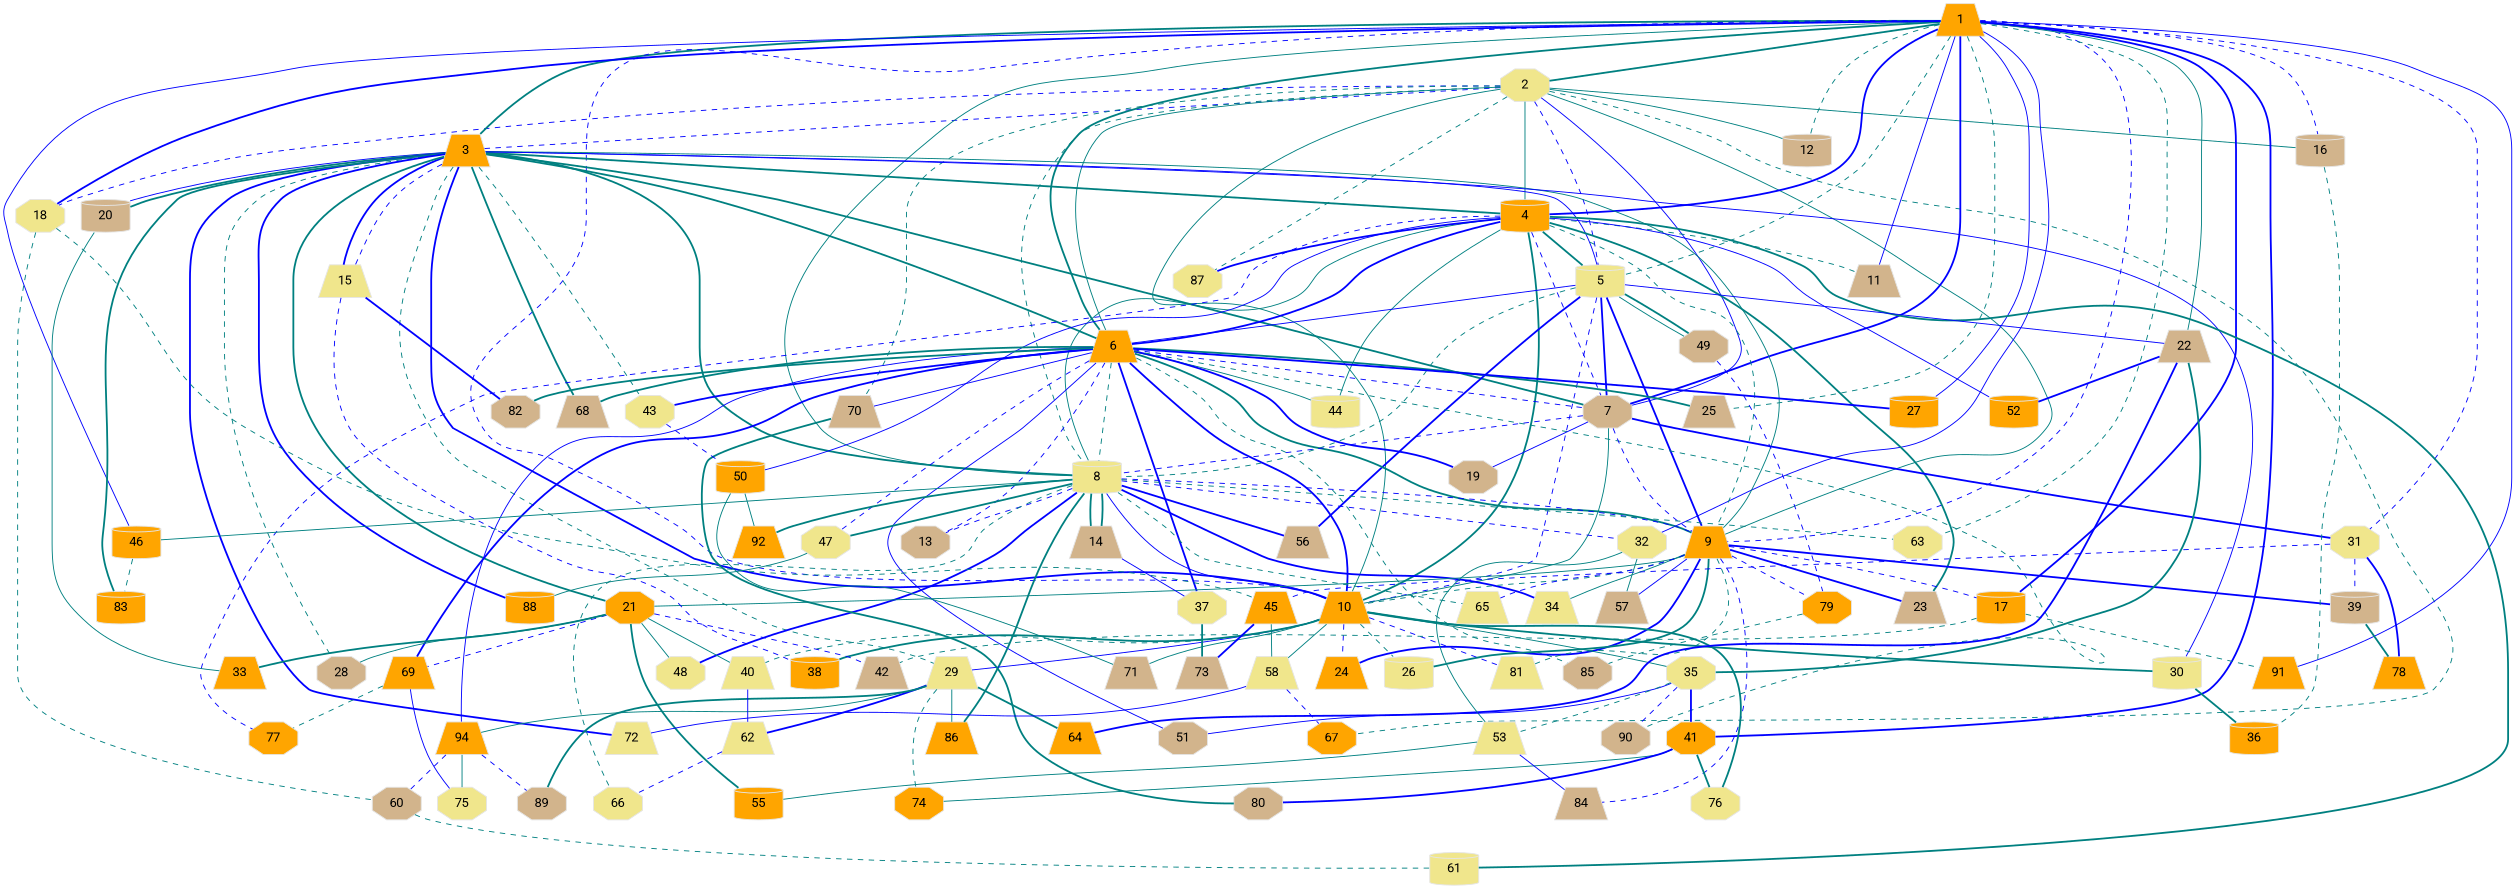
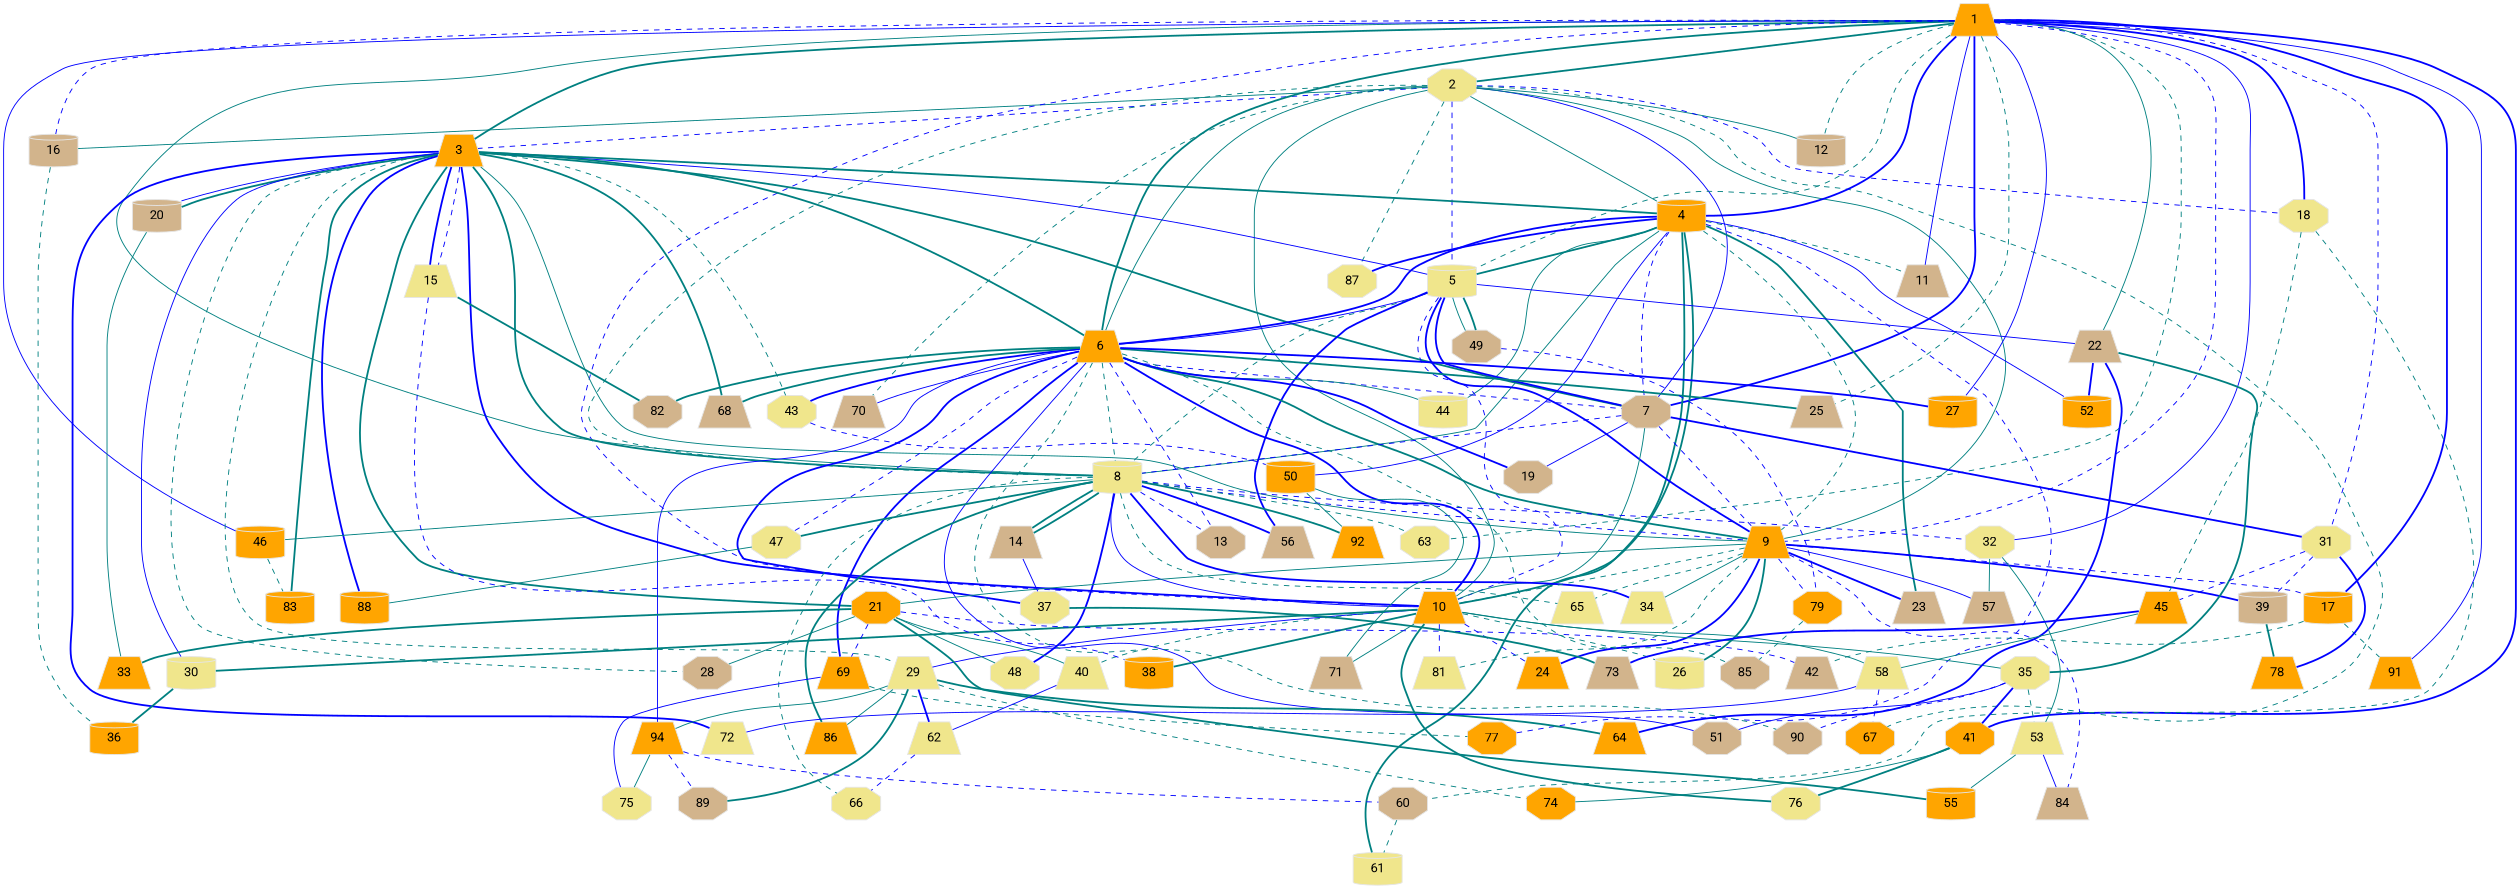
edge "15" -- "82": color blue -> teal
edge "9" -- "65": color blue -> teal
node "80": removed
